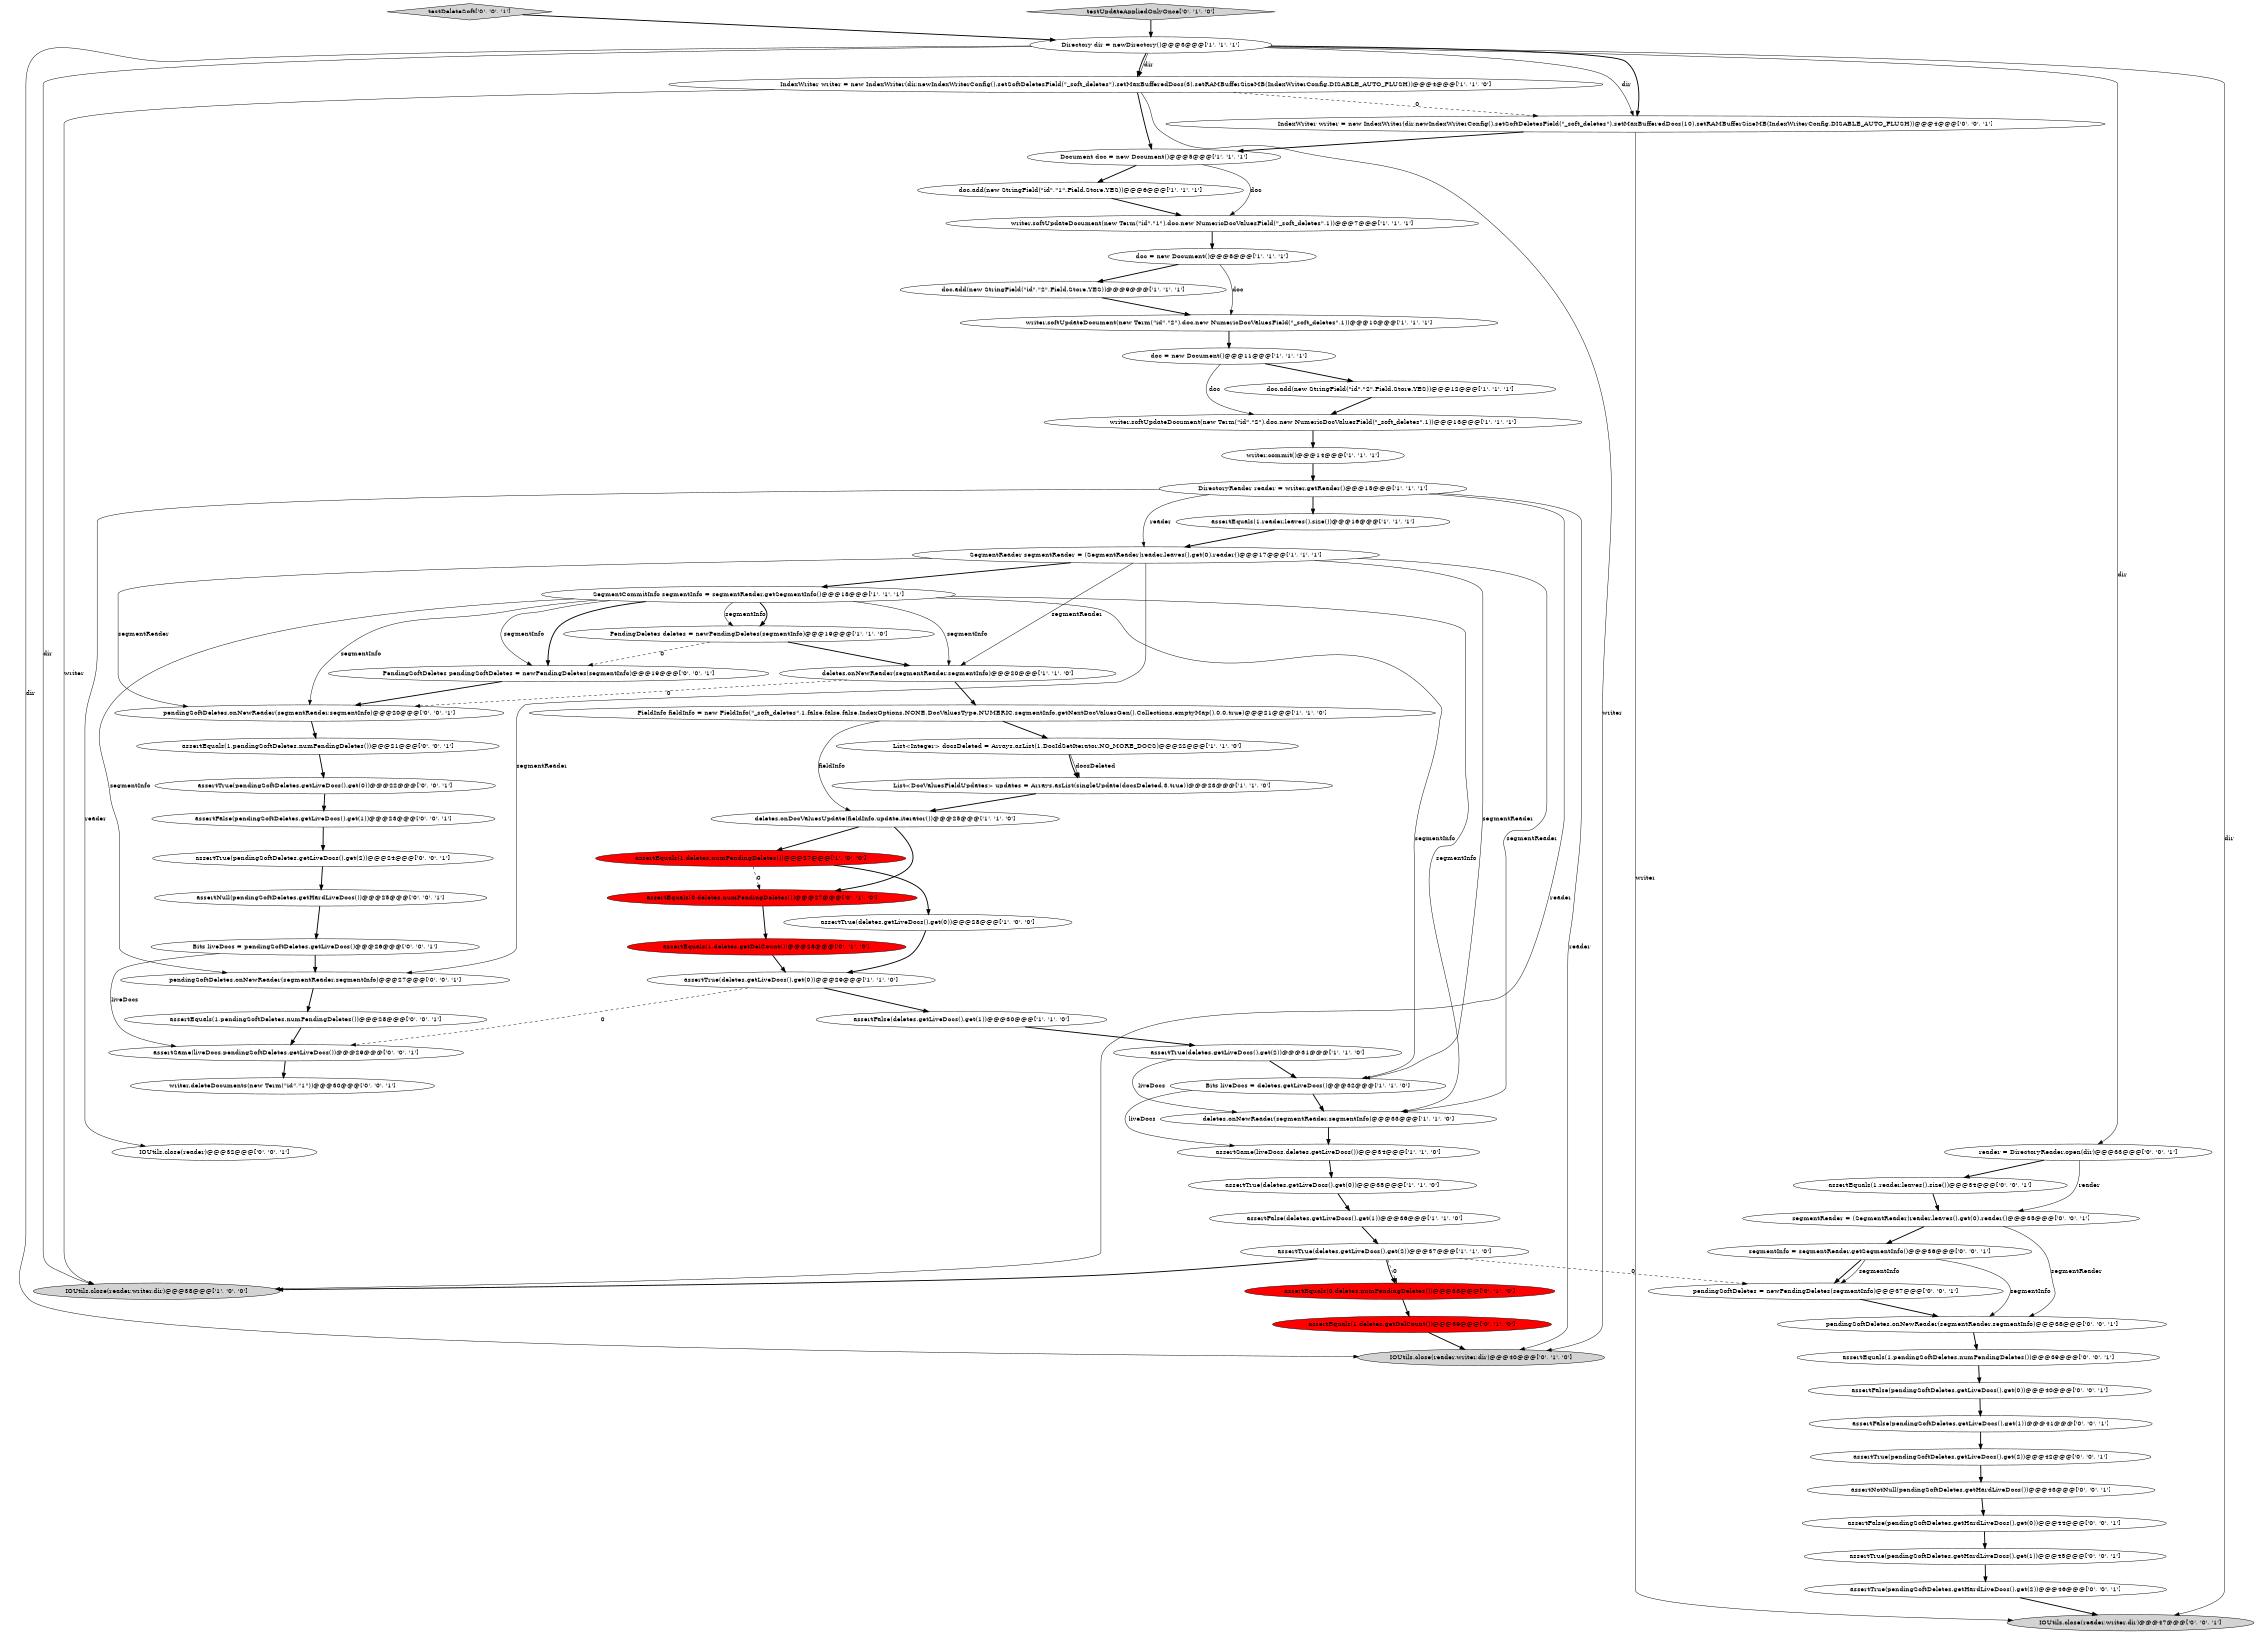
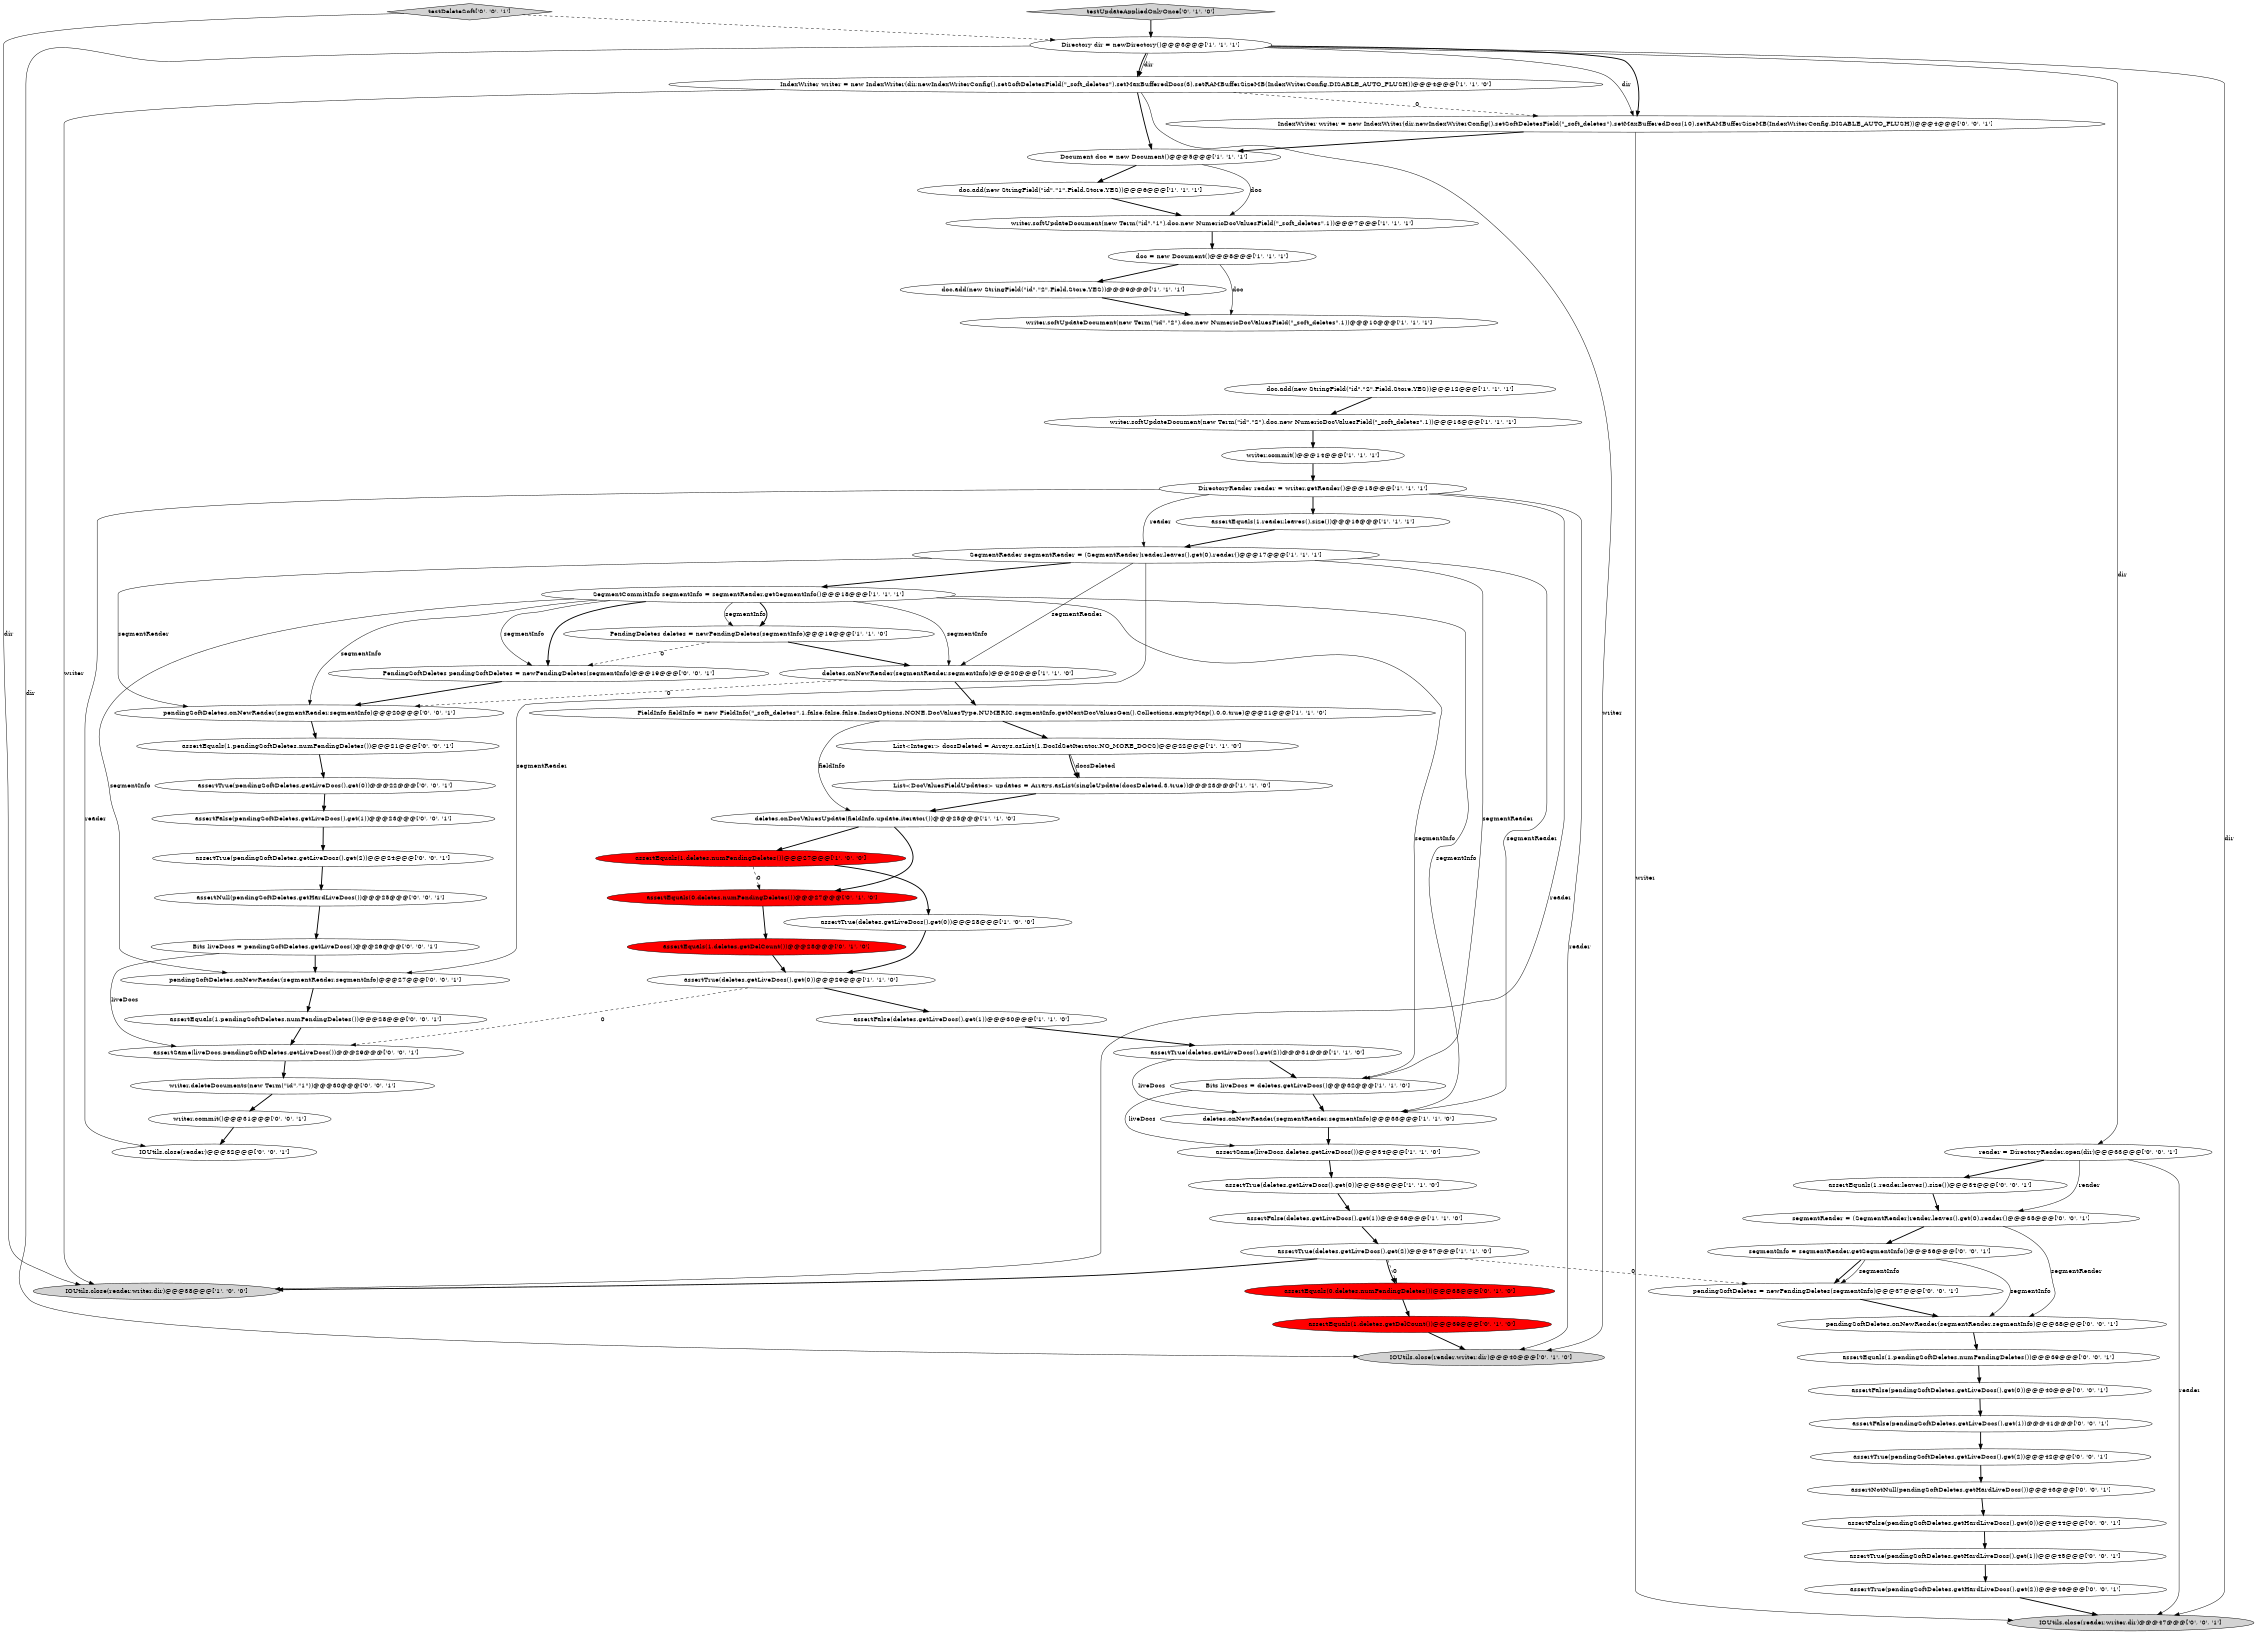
edge "testDeleteSoft['0', '0', '1']" -> "Directory dir = newDirectory()@@@3@@@['1', '1', '1']": style bold -> dashed
edge "Directory dir = newDirectory()@@@3@@@['1', '1', '1']" -> "IOUtils.close(reader,writer,dir)@@@38@@@['1', '0', '0']": now "testDeleteSoft['0', '0', '1']" -> "IOUtils.close(reader,writer,dir)@@@38@@@['1', '0', '0']"
node "doc = new Document()@@@11@@@['1', '1', '1']": removed
node "writer.commit()@@@31@@@['0', '0', '1']": added
edge "reader = DirectoryReader.open(dir)@@@33@@@['0', '0', '1']" -> "IOUtils.close(reader,writer,dir)@@@47@@@['0', '0', '1']": added, label "reader"
